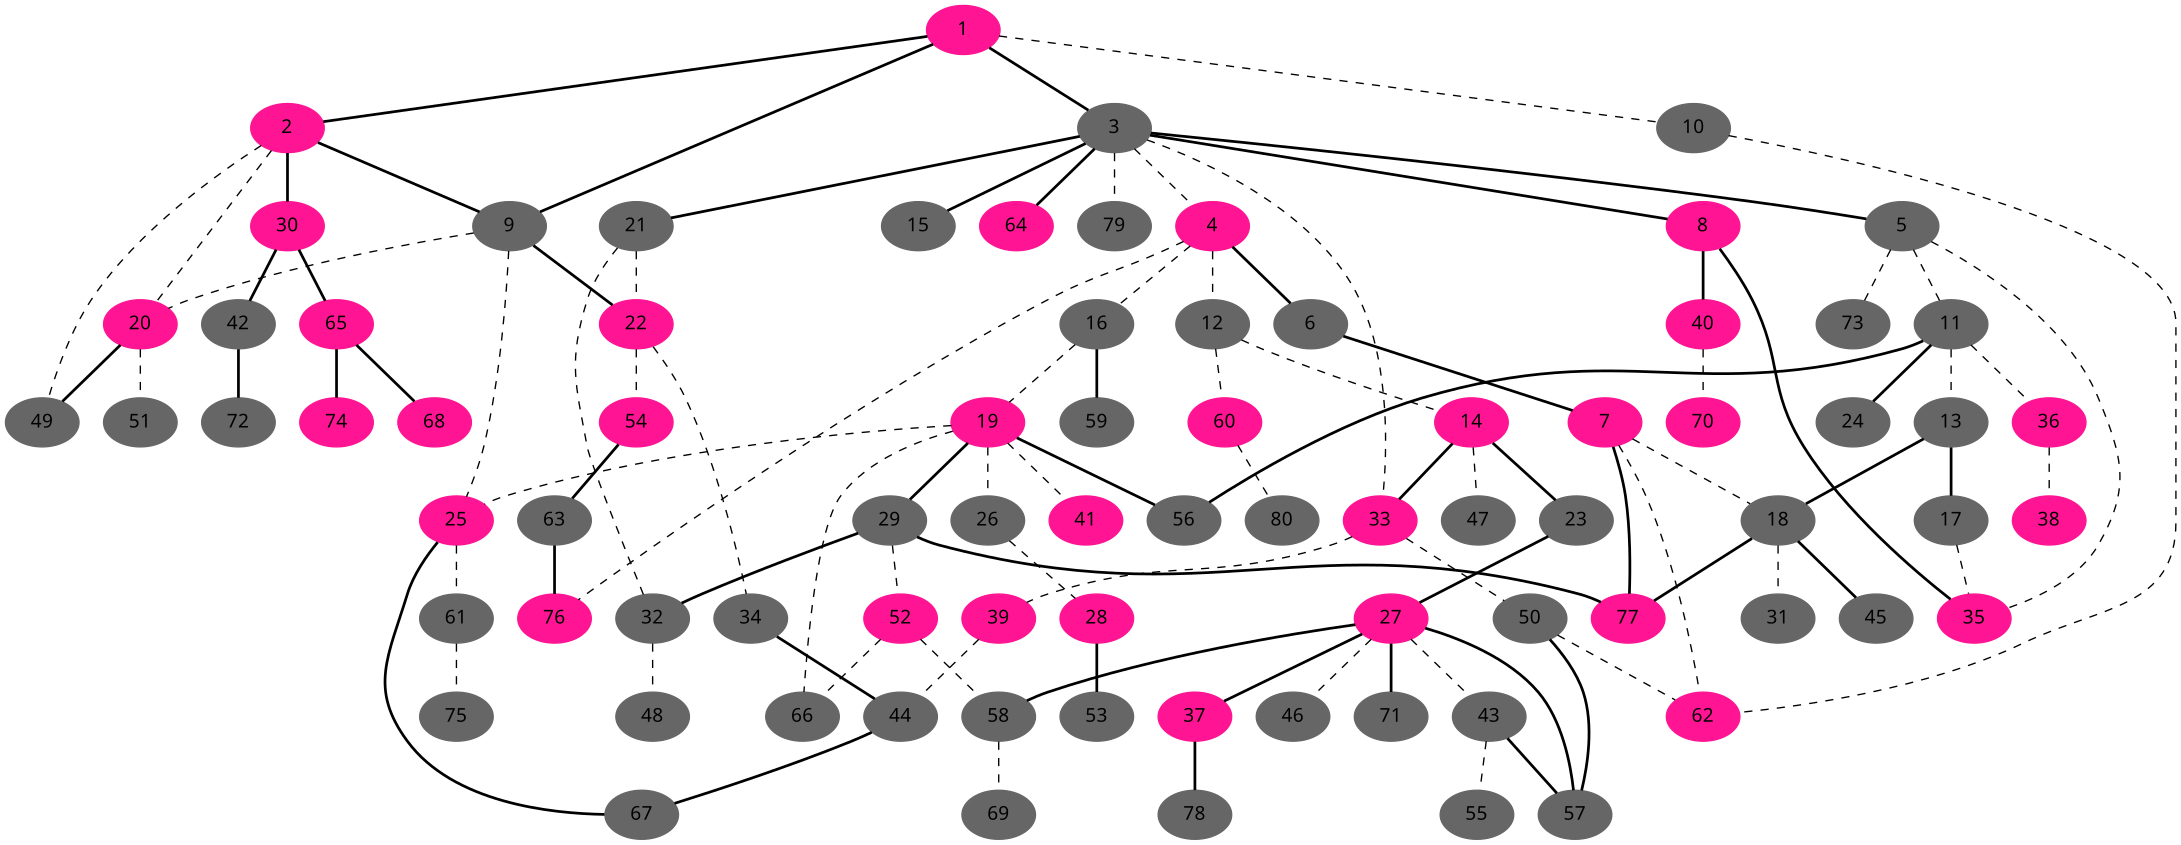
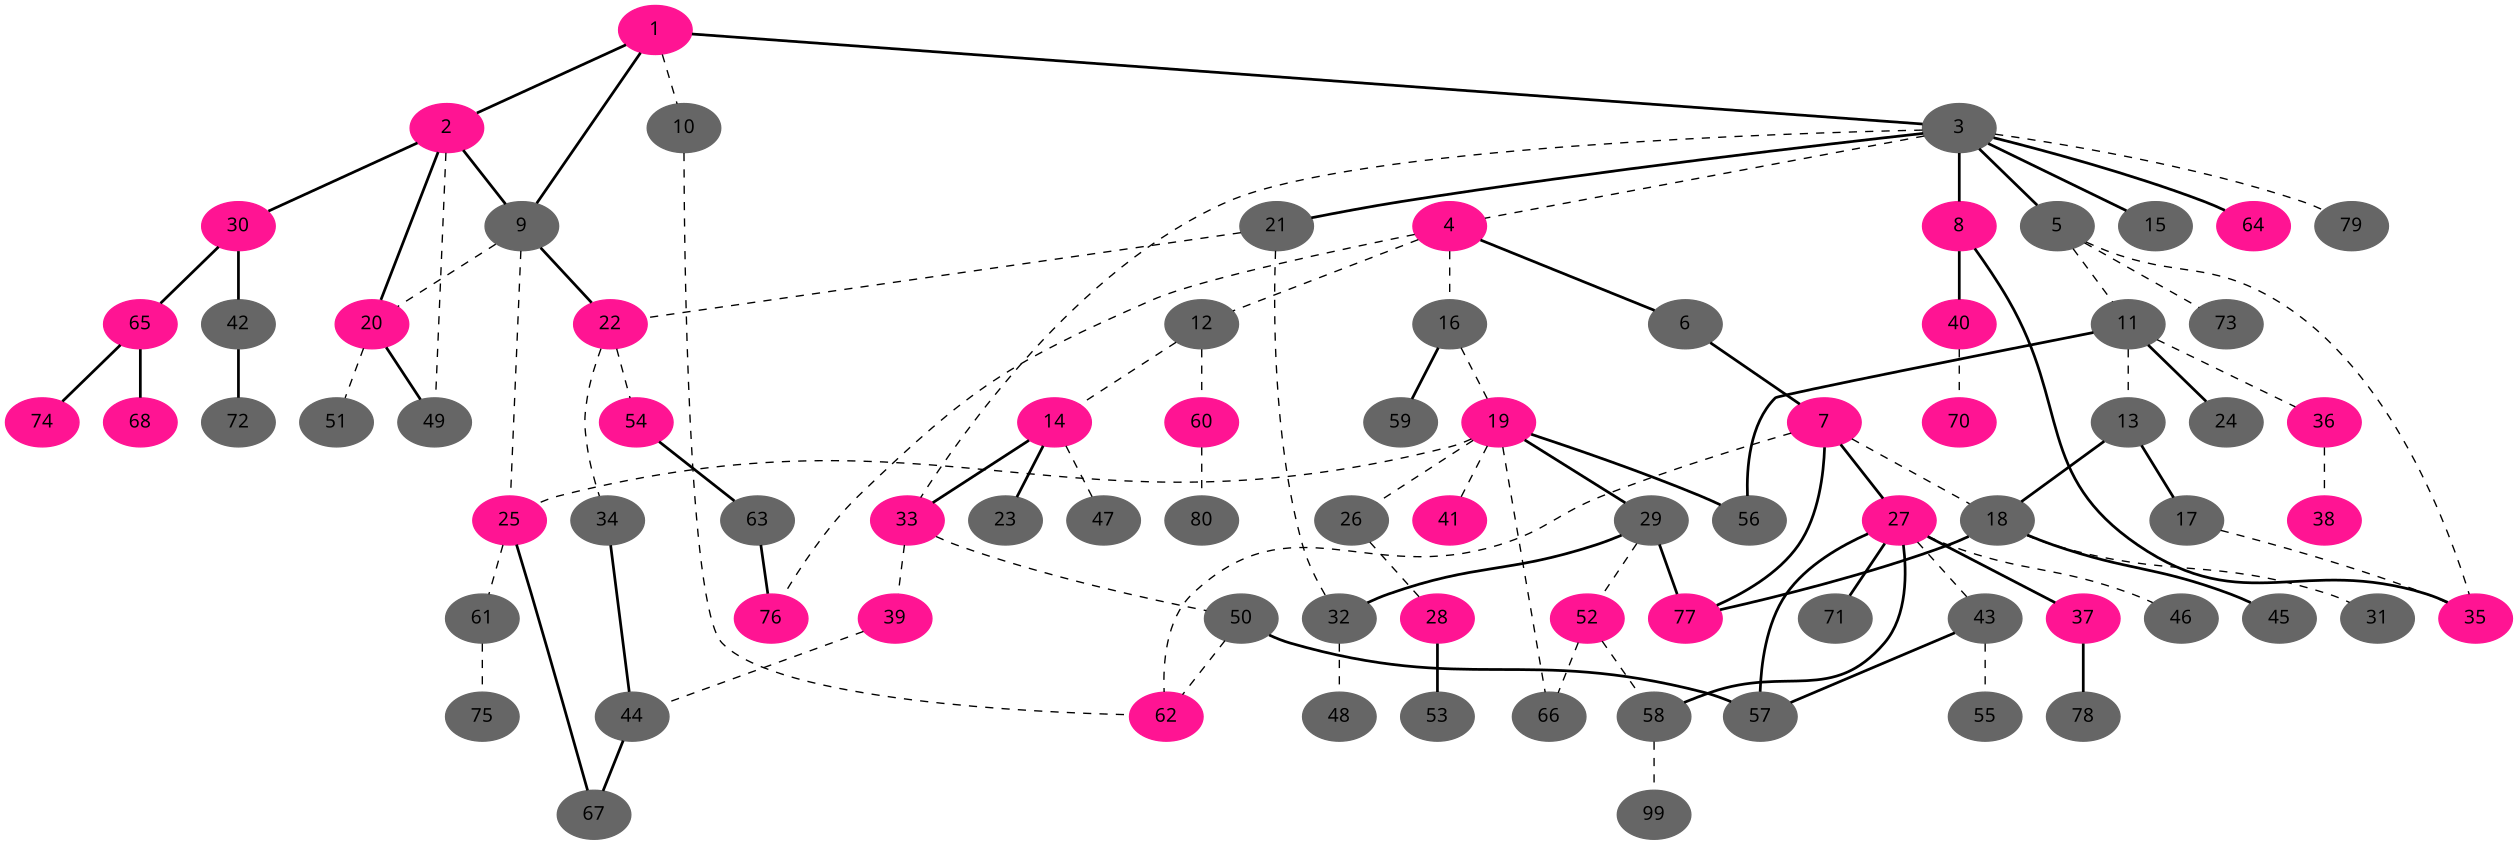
edge "2" -- "20": style dashed -> bold
edge "23" -- "27": now "7" -- "27"
node "69": label "69" -> "99"
